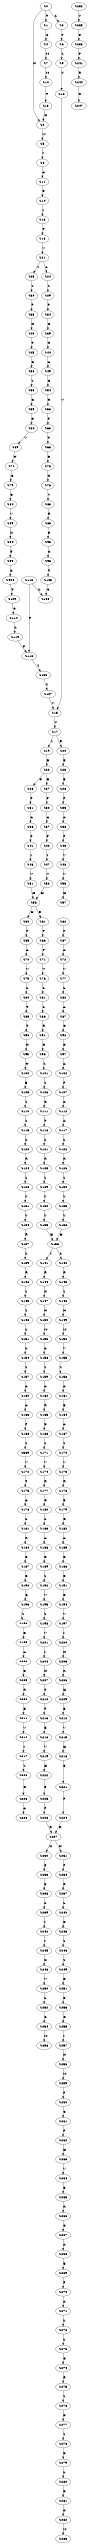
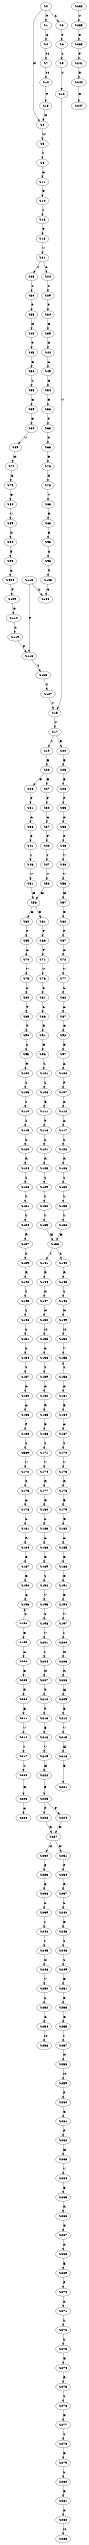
edge "S57" -> "S62": added, label "D"
edge "S90" -> "S95": label "N" -> "L"
edge "S100" -> "S105": label "E" -> "S"
edge "S155" -> "S158": reversed
edge "S193" -> "S196": reversed
edge "S221" -> "S224": now "S225" -> "S224"
